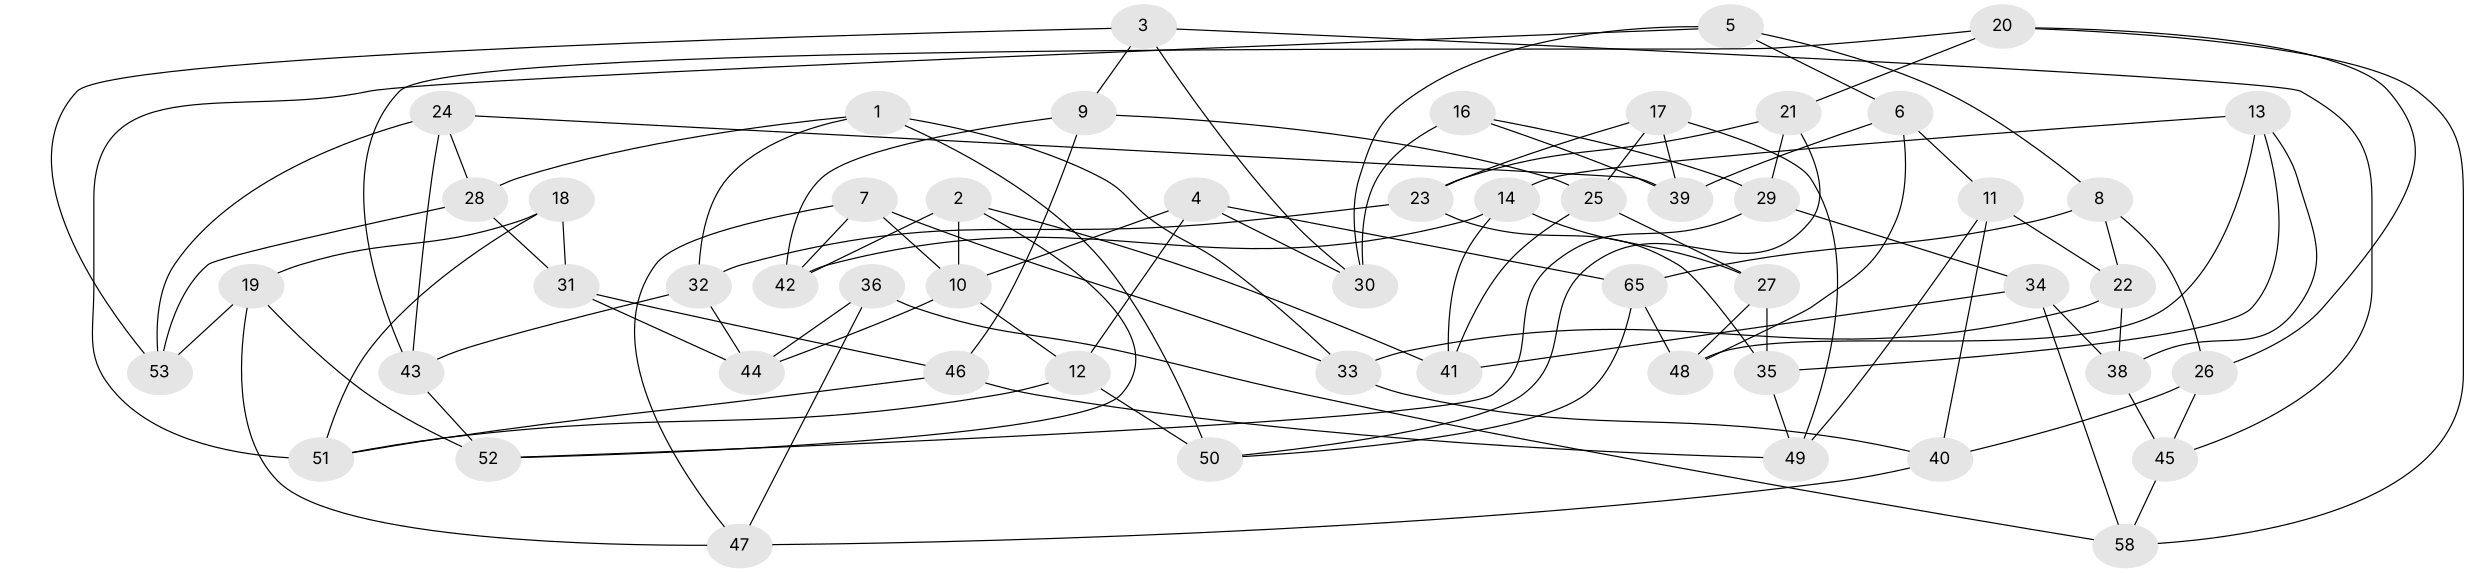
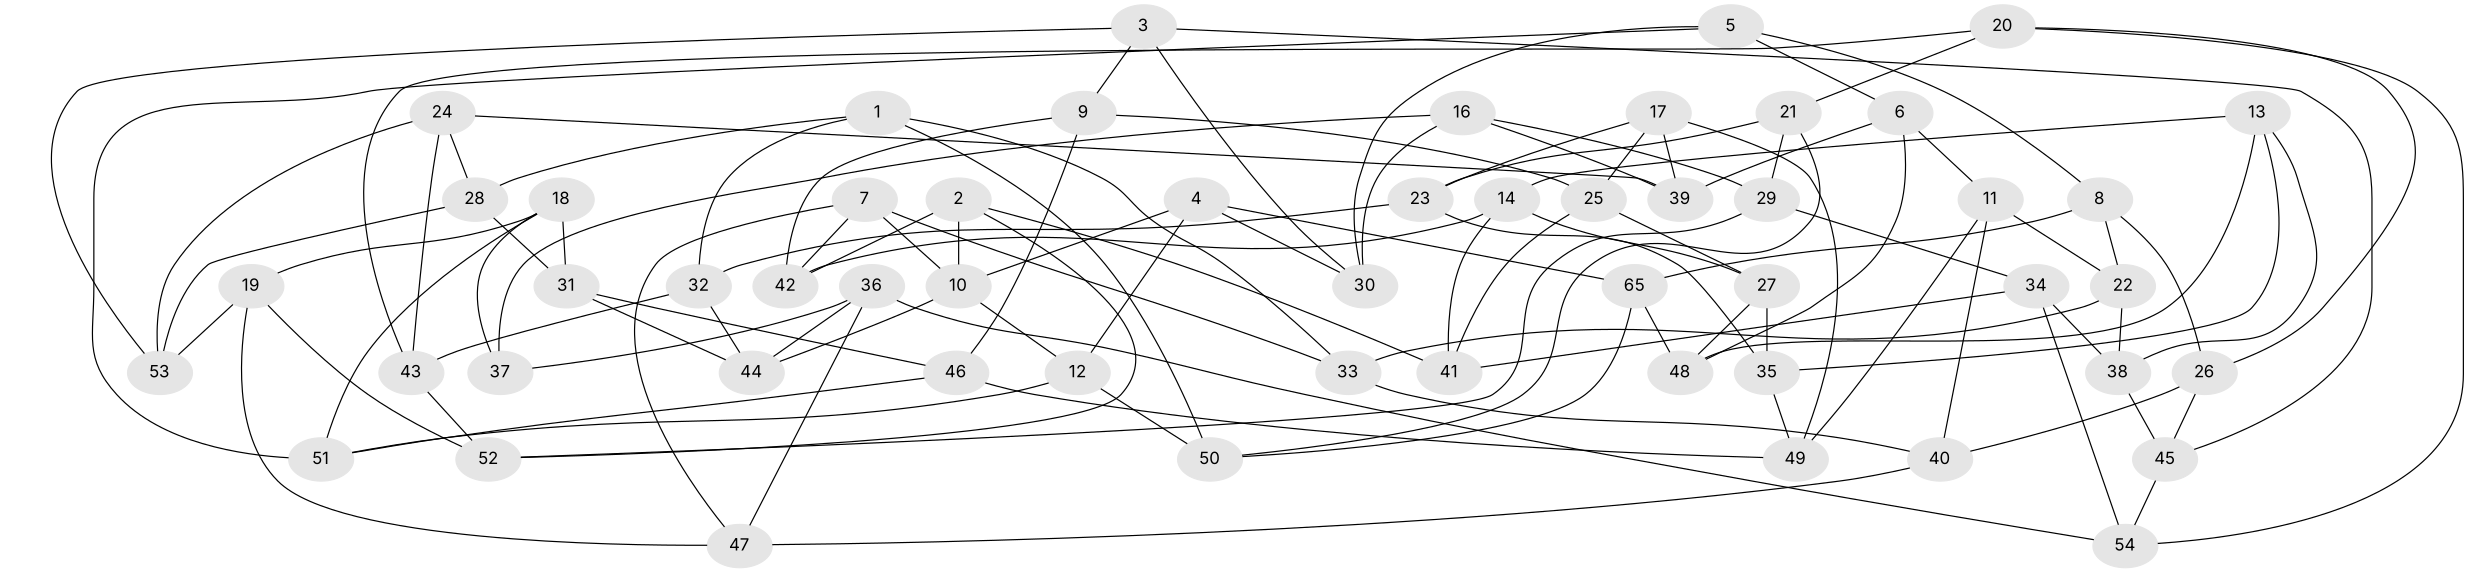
node "37": added
node "58": label "58" -> "54"
